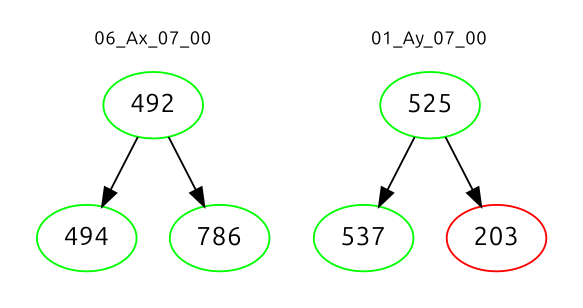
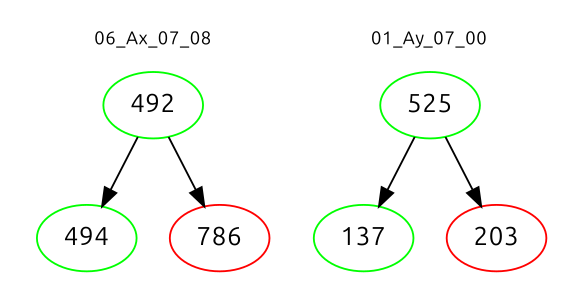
cluster "06_Ax_07_00": label "06_Ax_07_00" -> "06_Ax_07_08"
node "786": color green -> red
node "537": label "537" -> "137"
